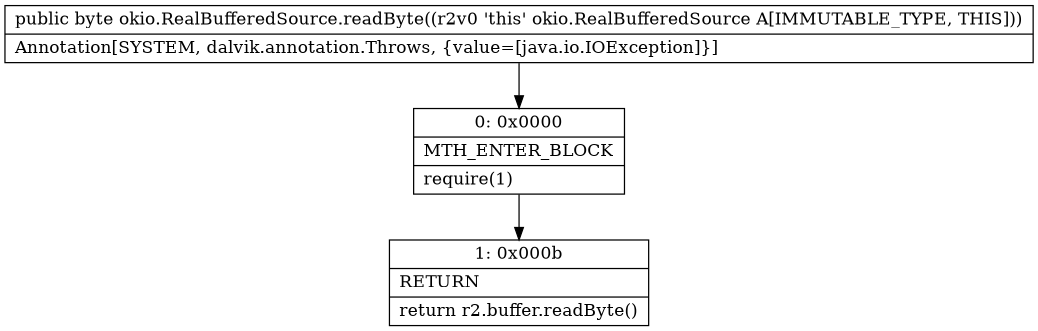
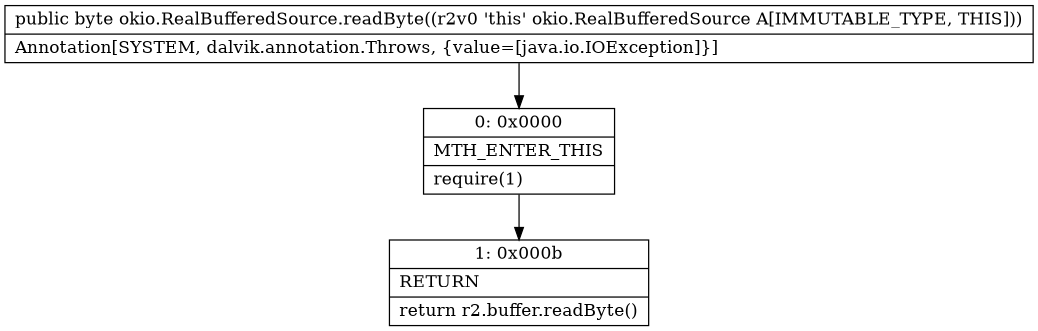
node "0: 0x0000": text "MTH_ENTER_BLOCK" -> "MTH_ENTER_THIS"
